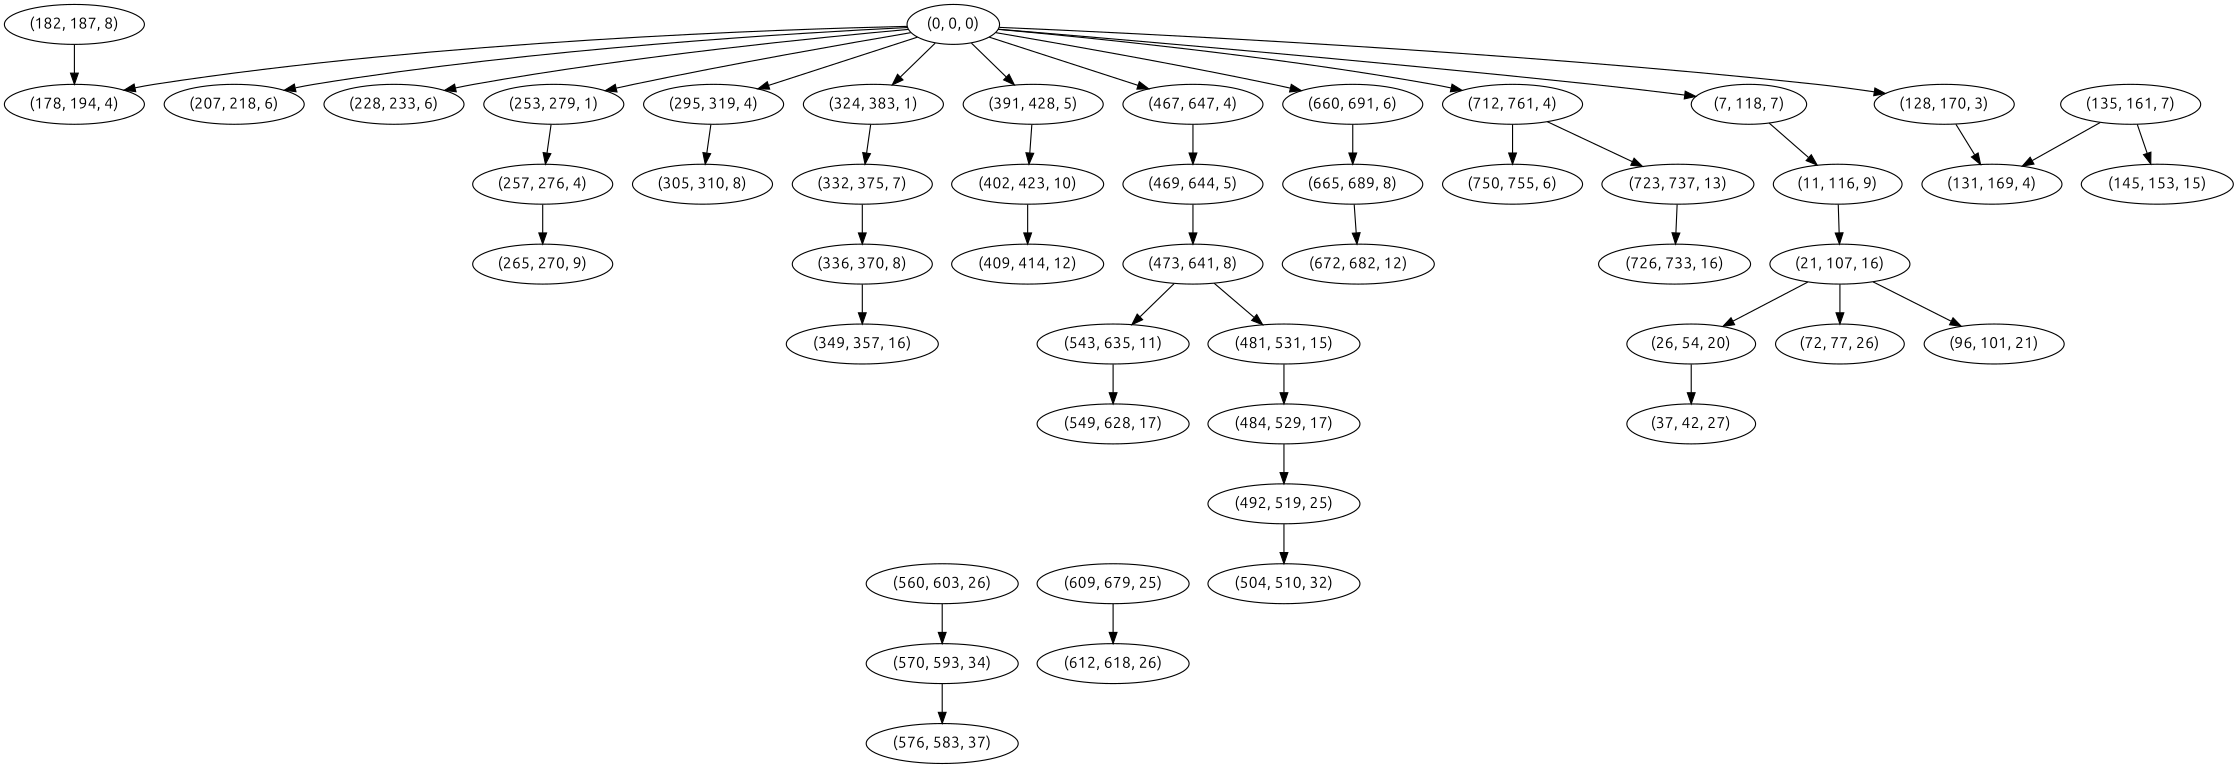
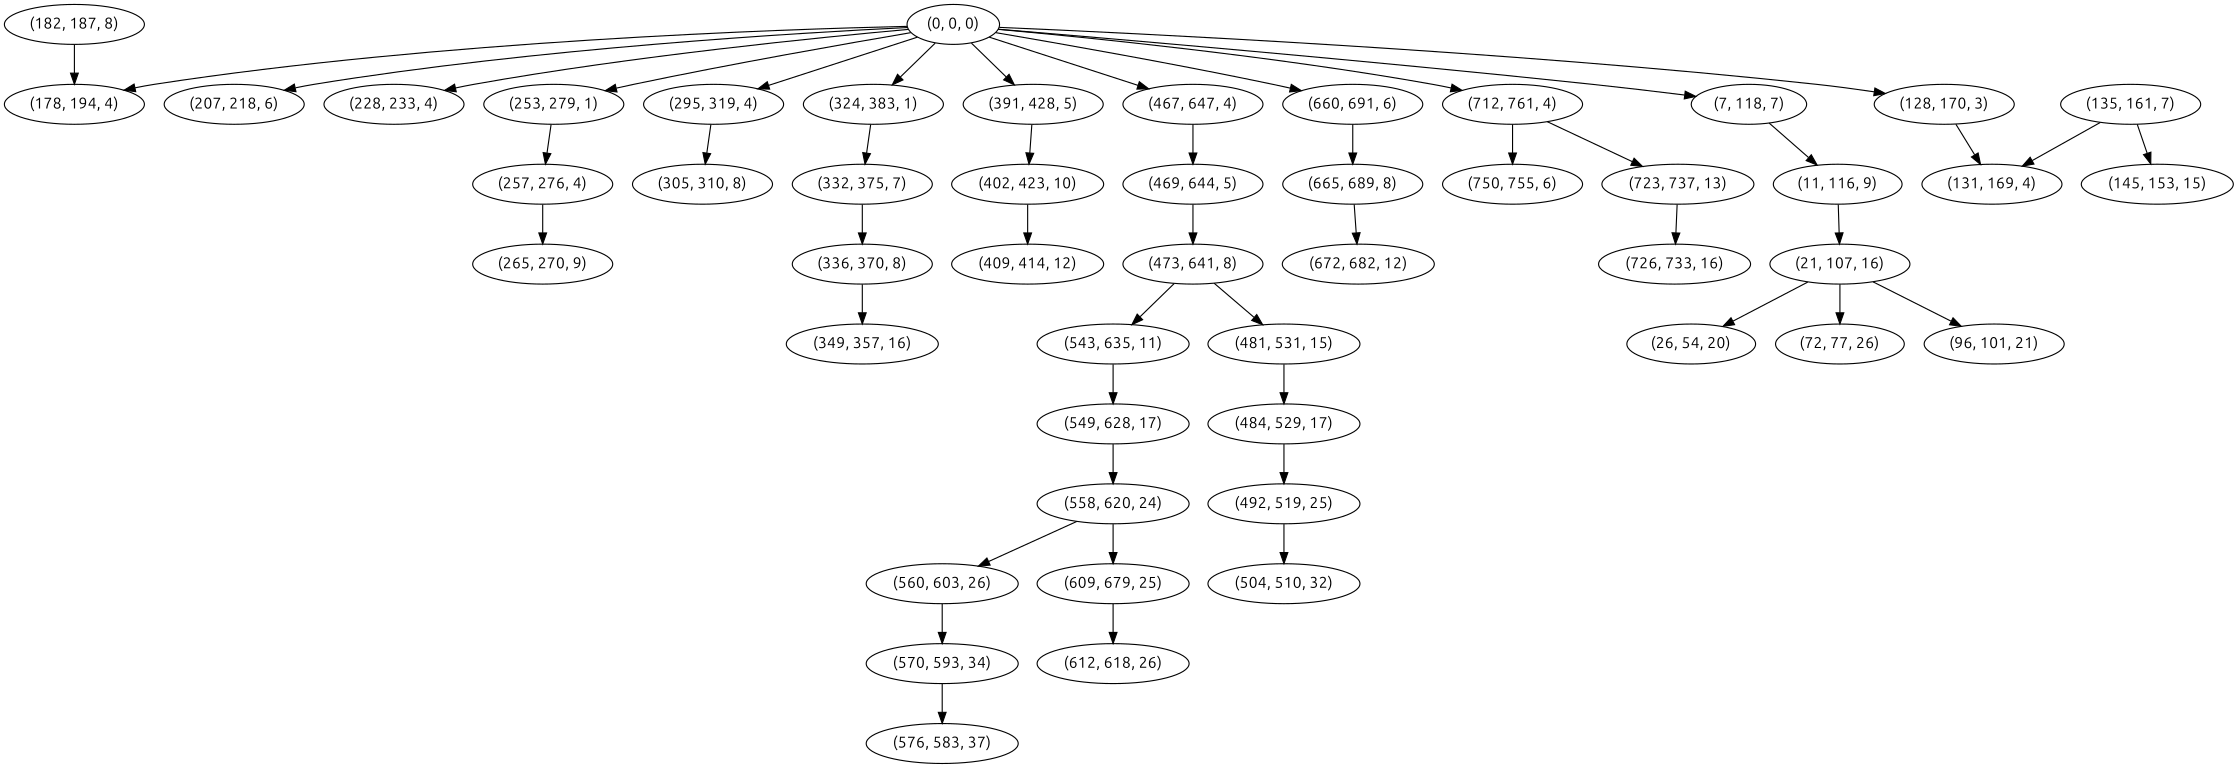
node "(228, 233, 6)": label "(228, 233, 6)" -> "(228, 233, 4)"
node "(37, 42, 27)": removed
node "(558, 620, 24)": added
